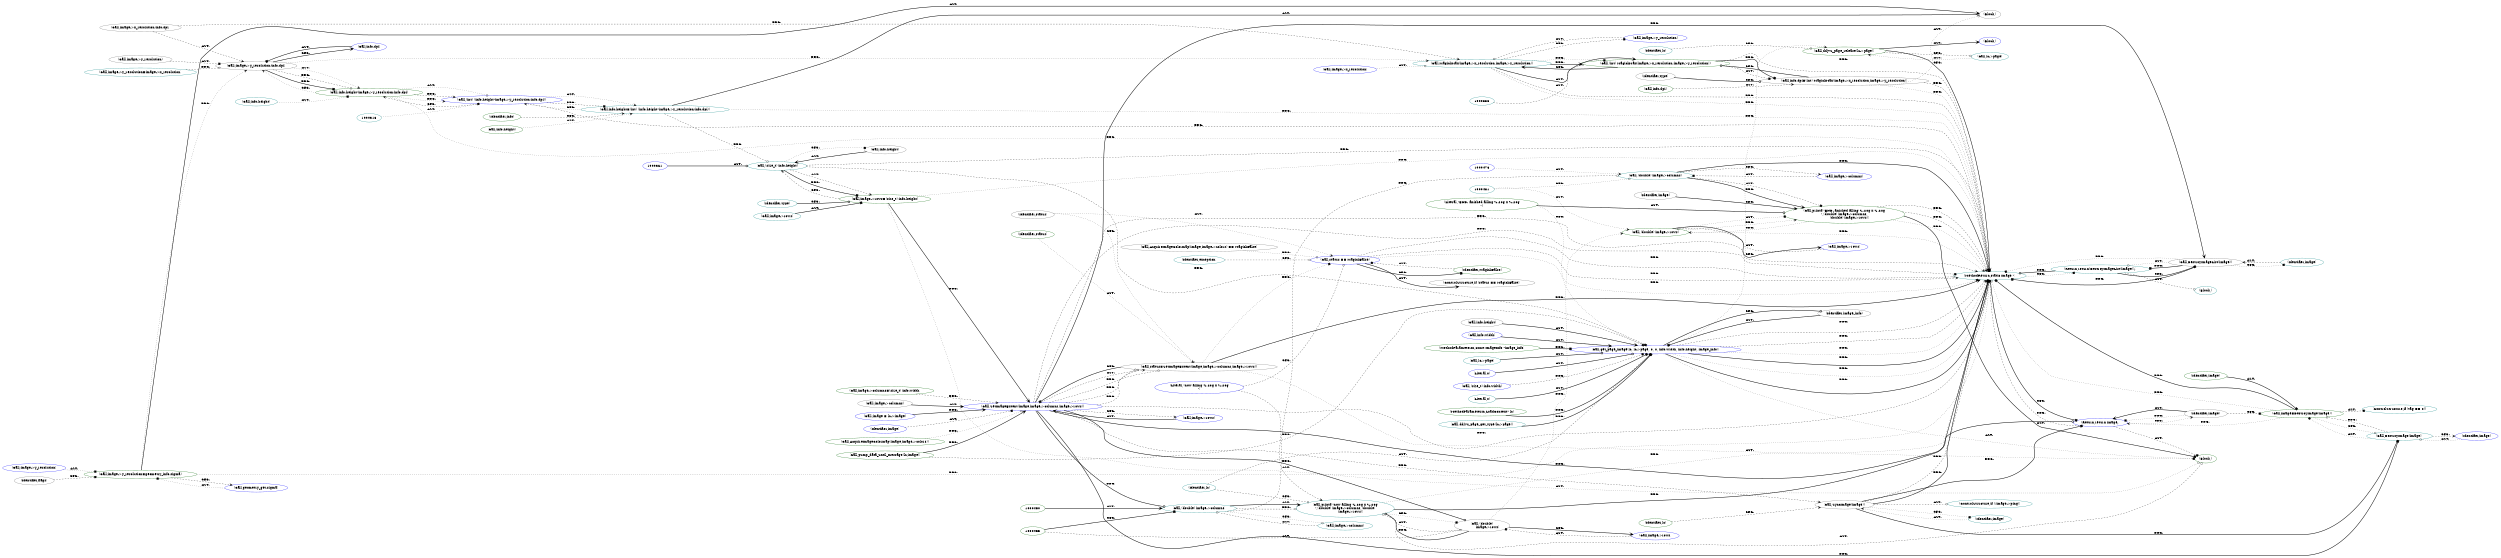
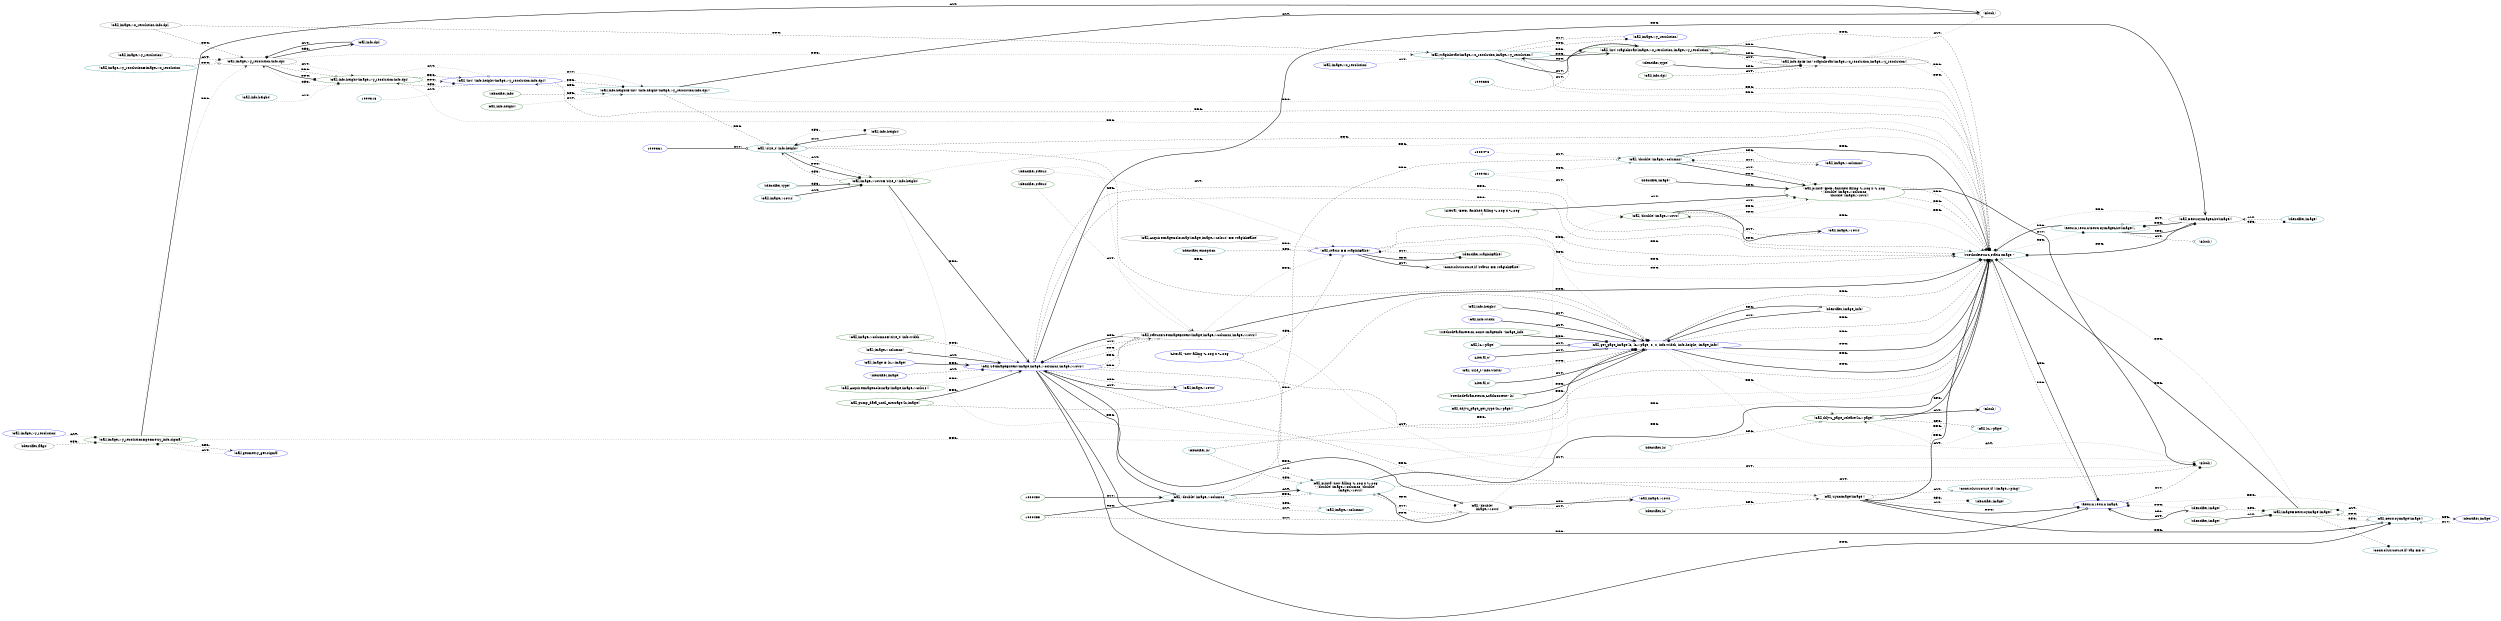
edge "(Call,image->x_resolution/info.dpi)" -> "(Call,image->y_resolution/info.dpi)": label "AST: " -> "DDG: "
edge "(Call,image=DestroyImage(image))" -> "(Return,return image;)": now "(Call,DestroyImage(image))" -> "(Return,return image;)"
